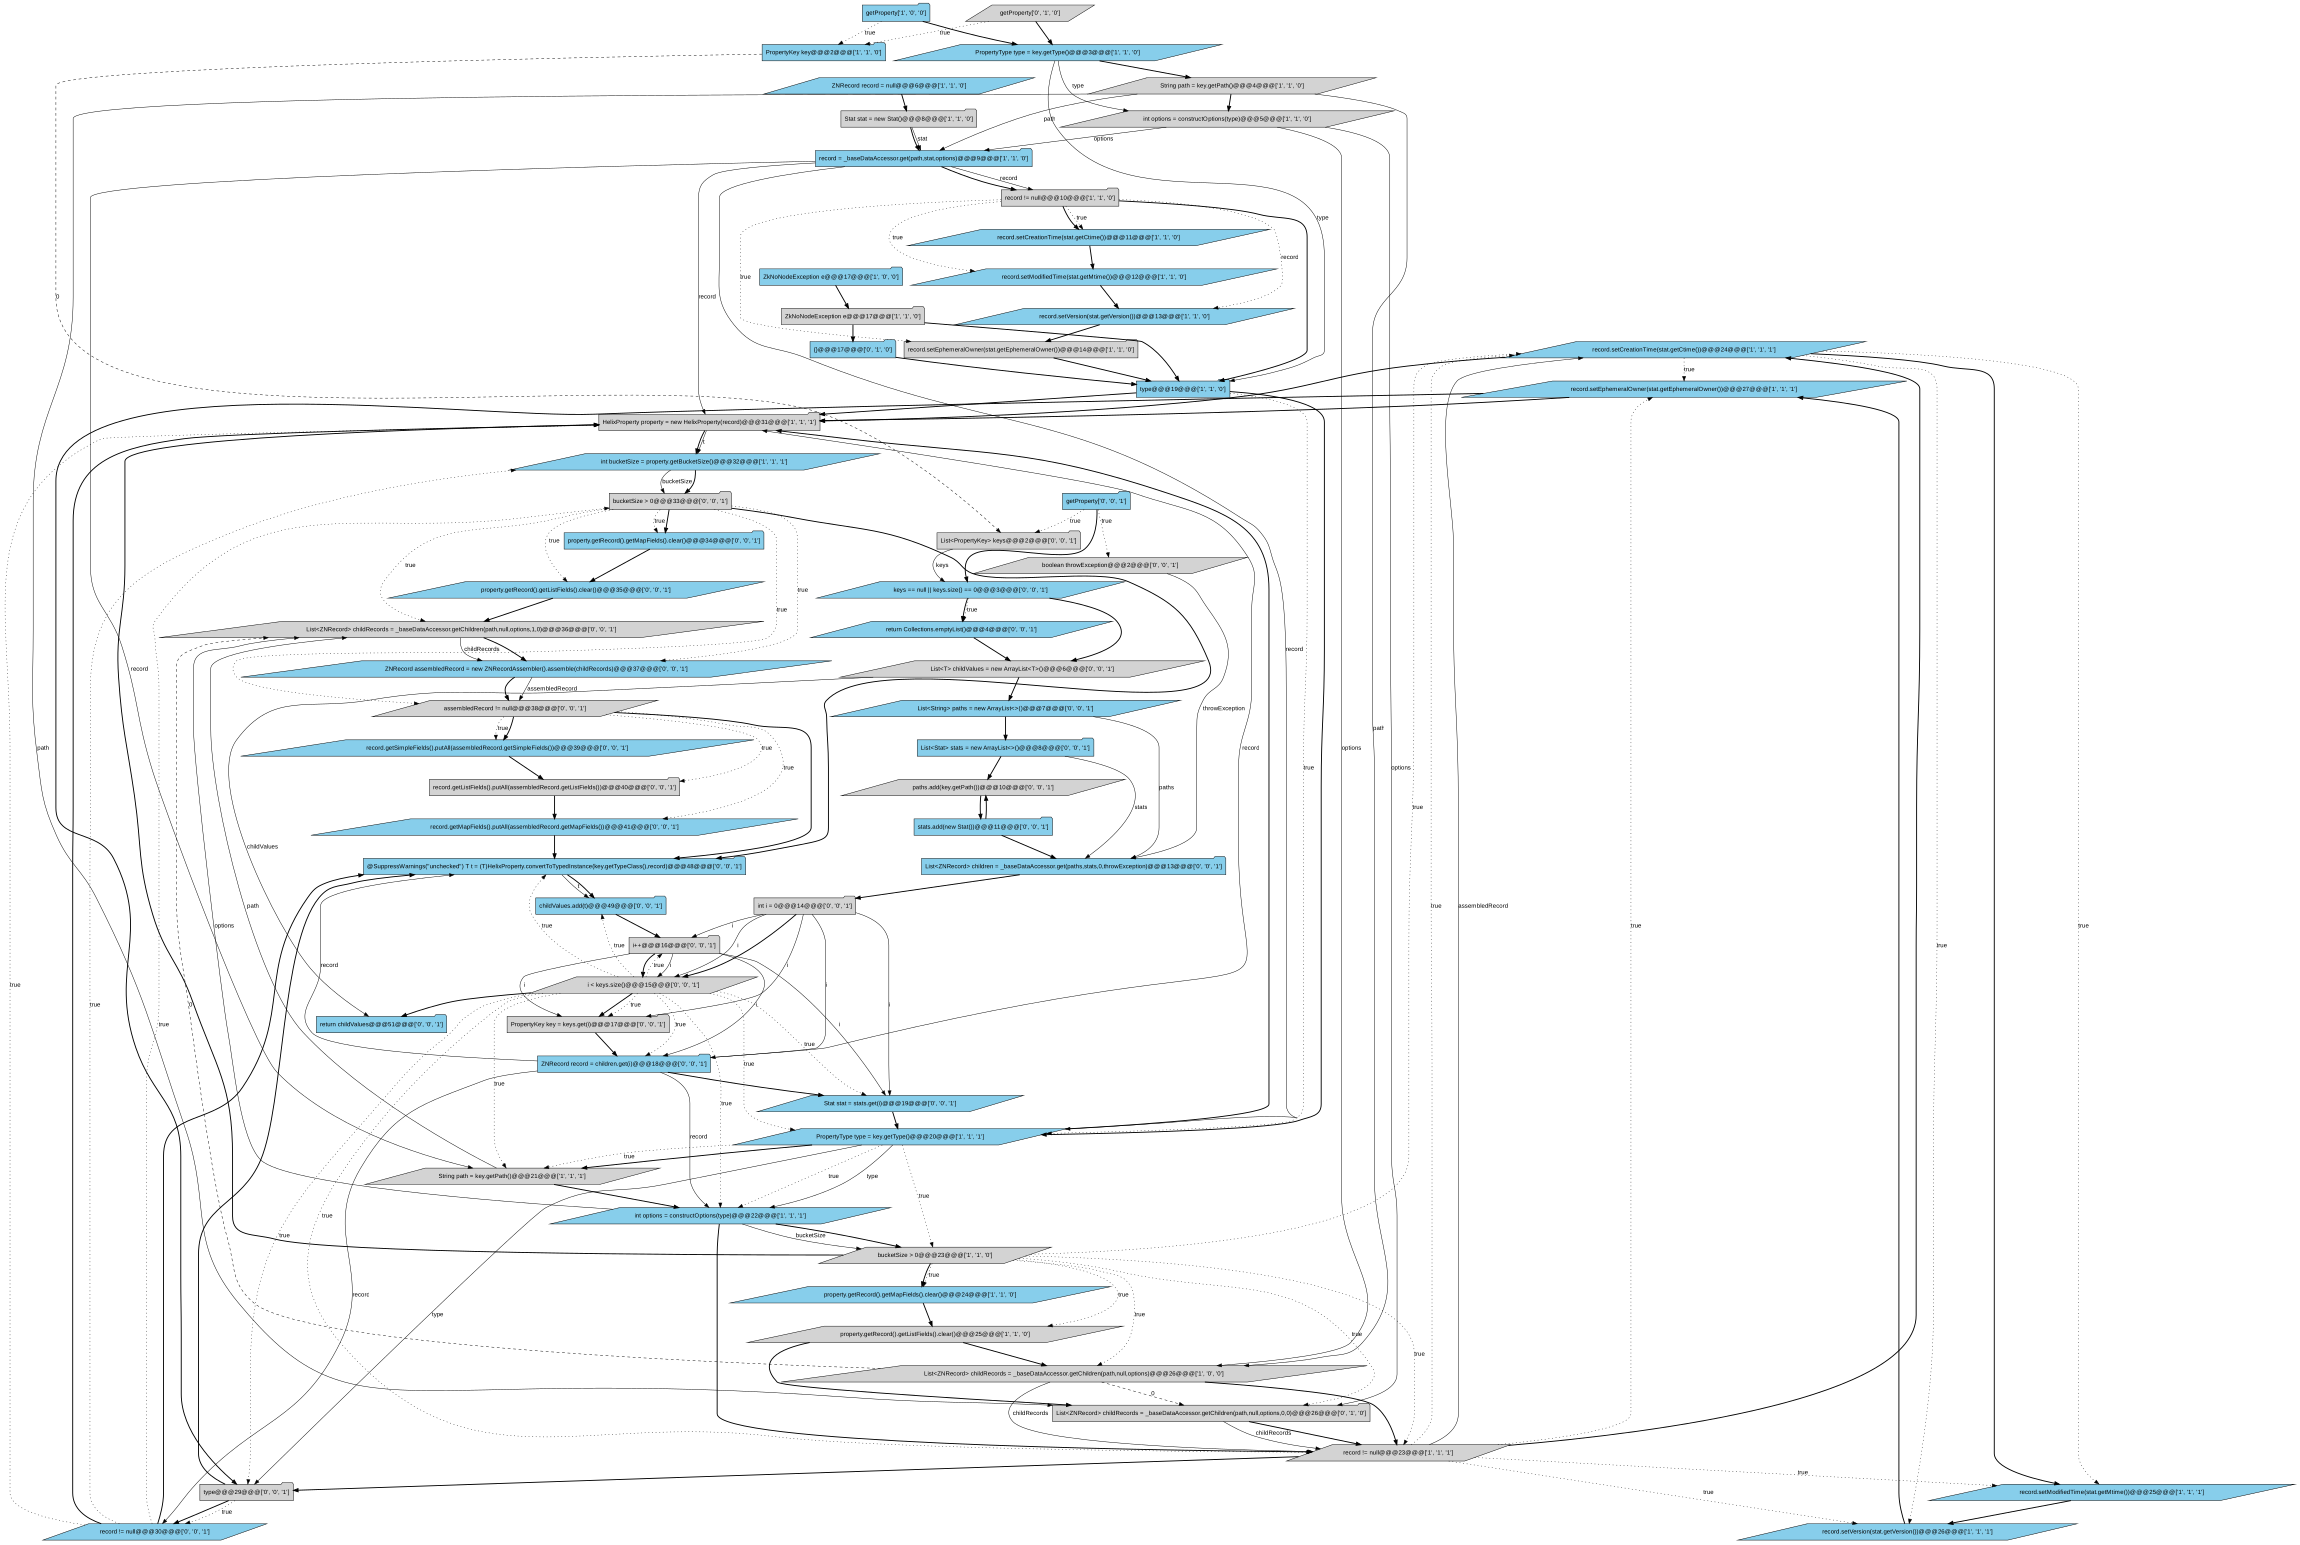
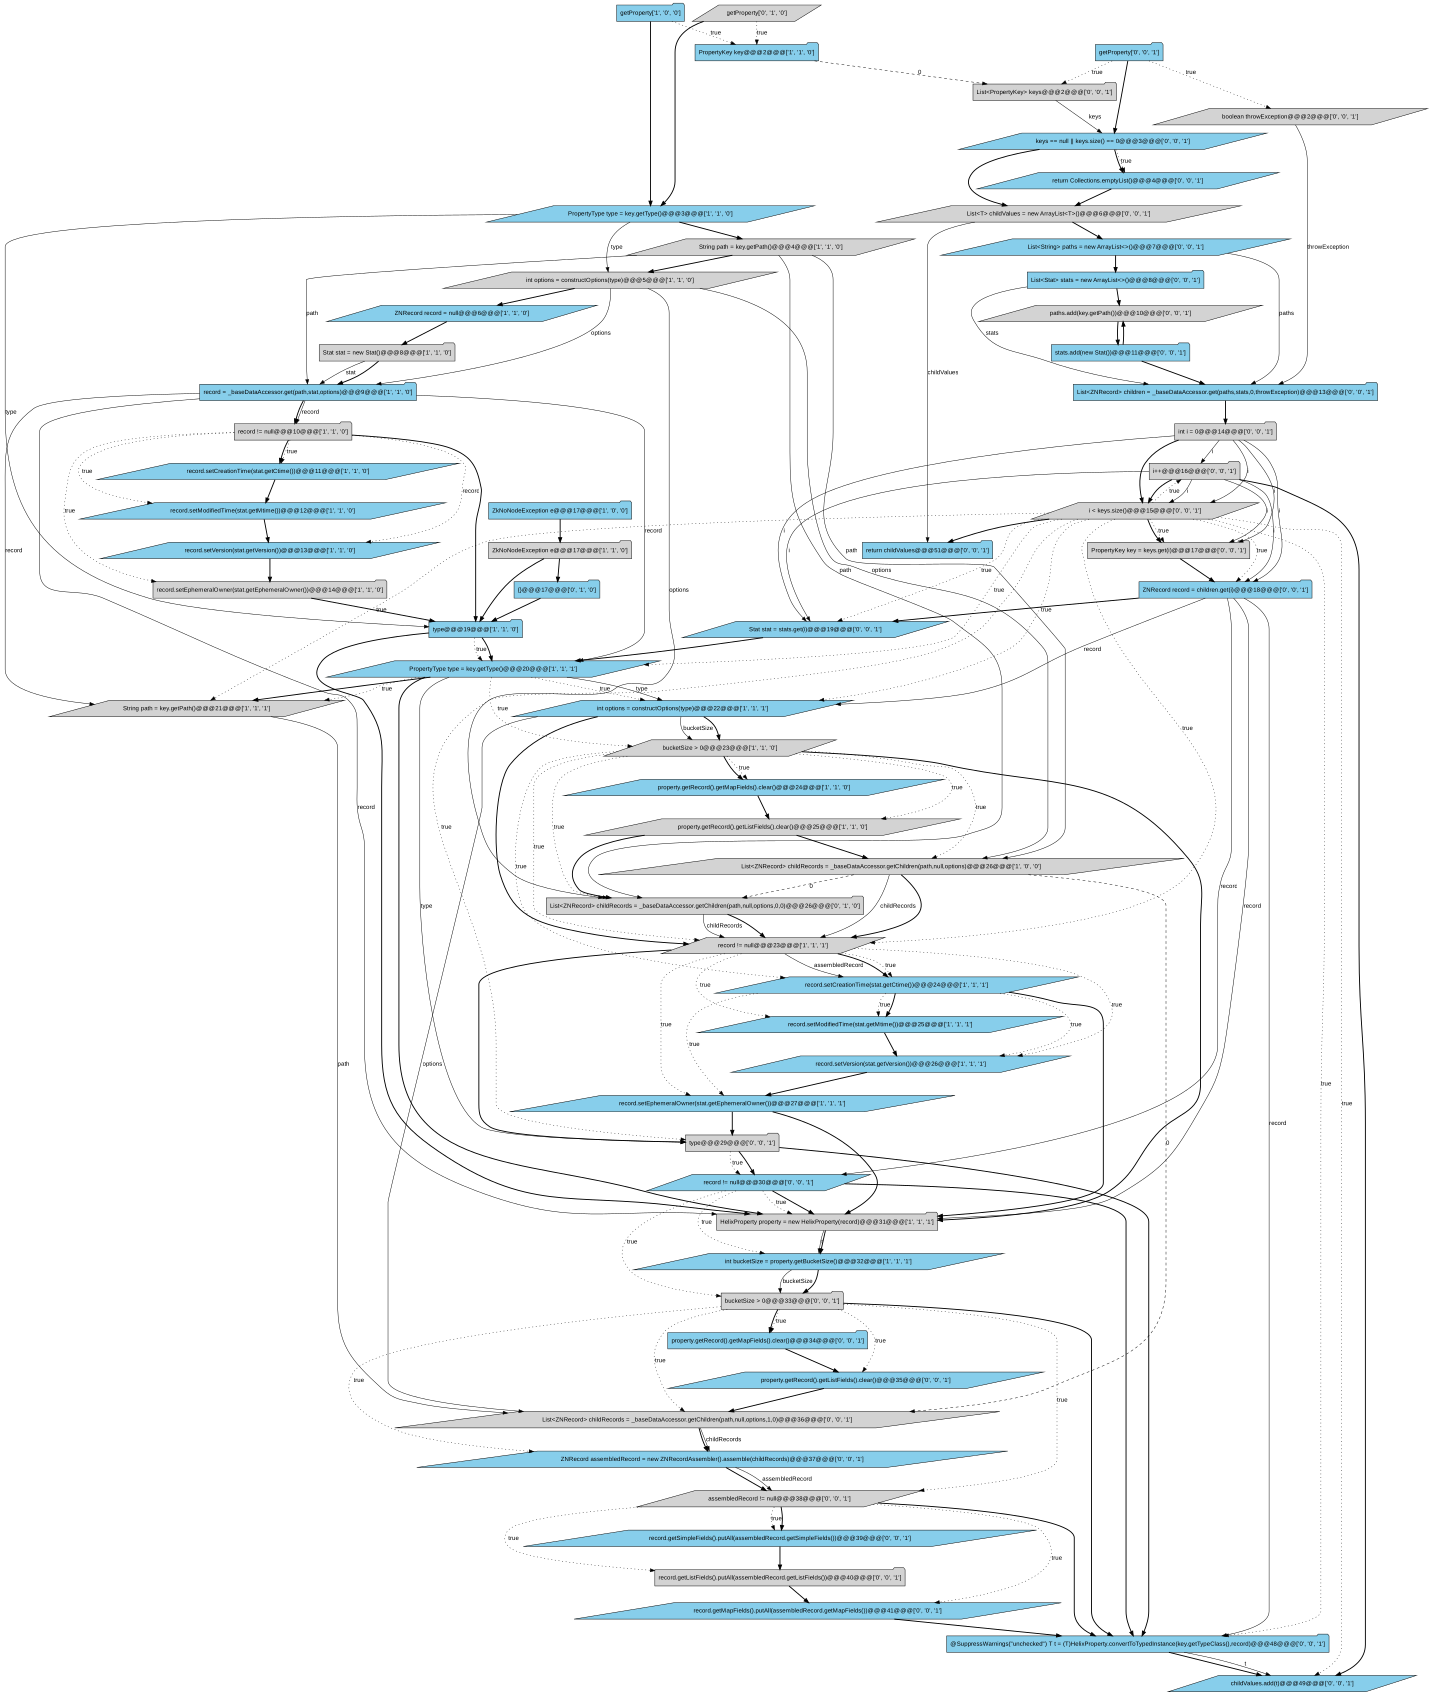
edge "int options = constructOptions(type)@@@5@@@['1', '1', '0']" -> "ZNRecord record = null@@@6@@@['1', '1', '0']": added
node "childValues.add(t)@@@49@@@['0', '0', '1']": shape folder -> parallelogram
edge "childValues.add(t)@@@49@@@['0', '0', '1']" -> "i++@@@16@@@['0', '0', '1']": reversed
edge "String path = key.getPath()@@@21@@@['1', '1', '1']" -> "int options = constructOptions(type)@@@22@@@['1', '1', '1']": removed
